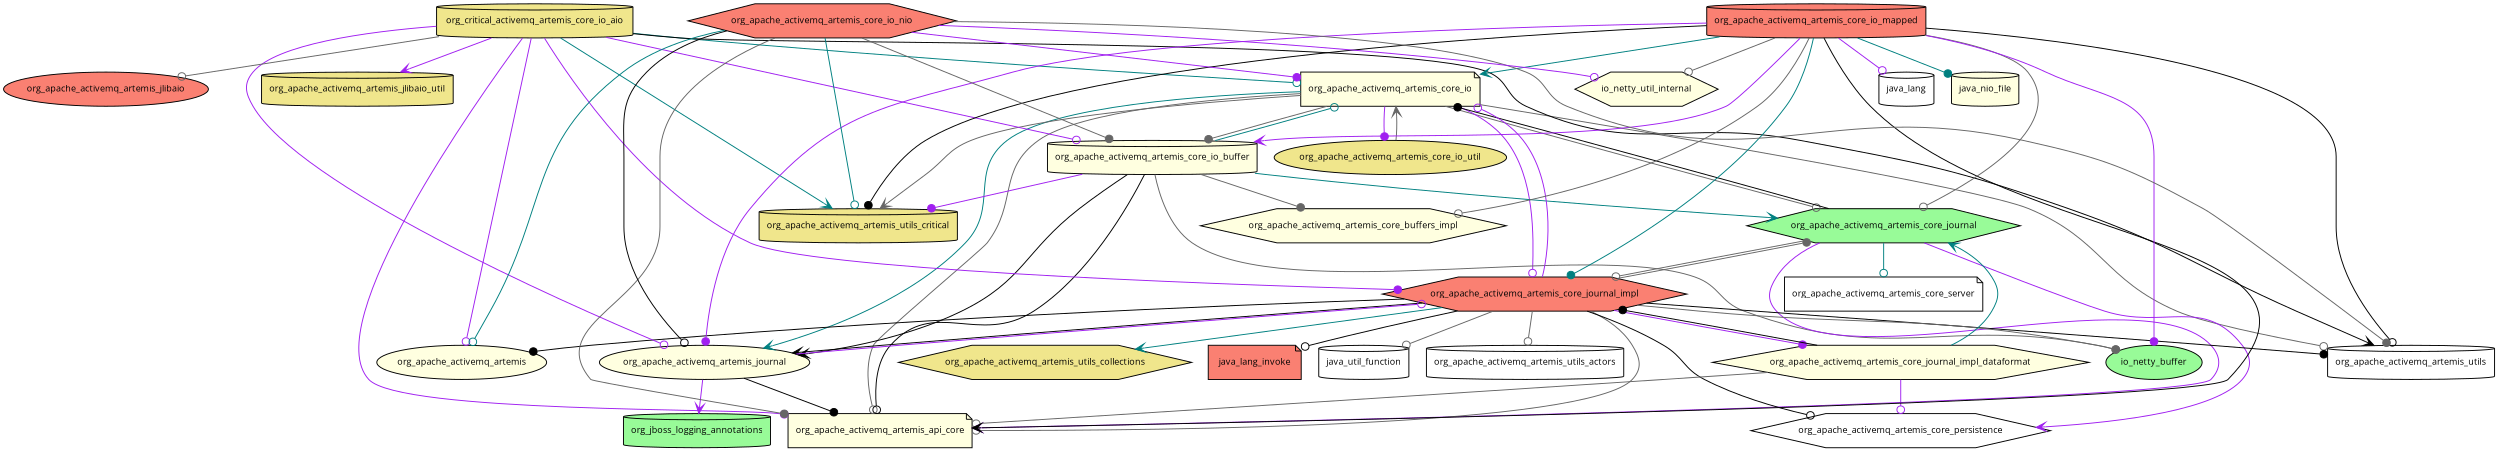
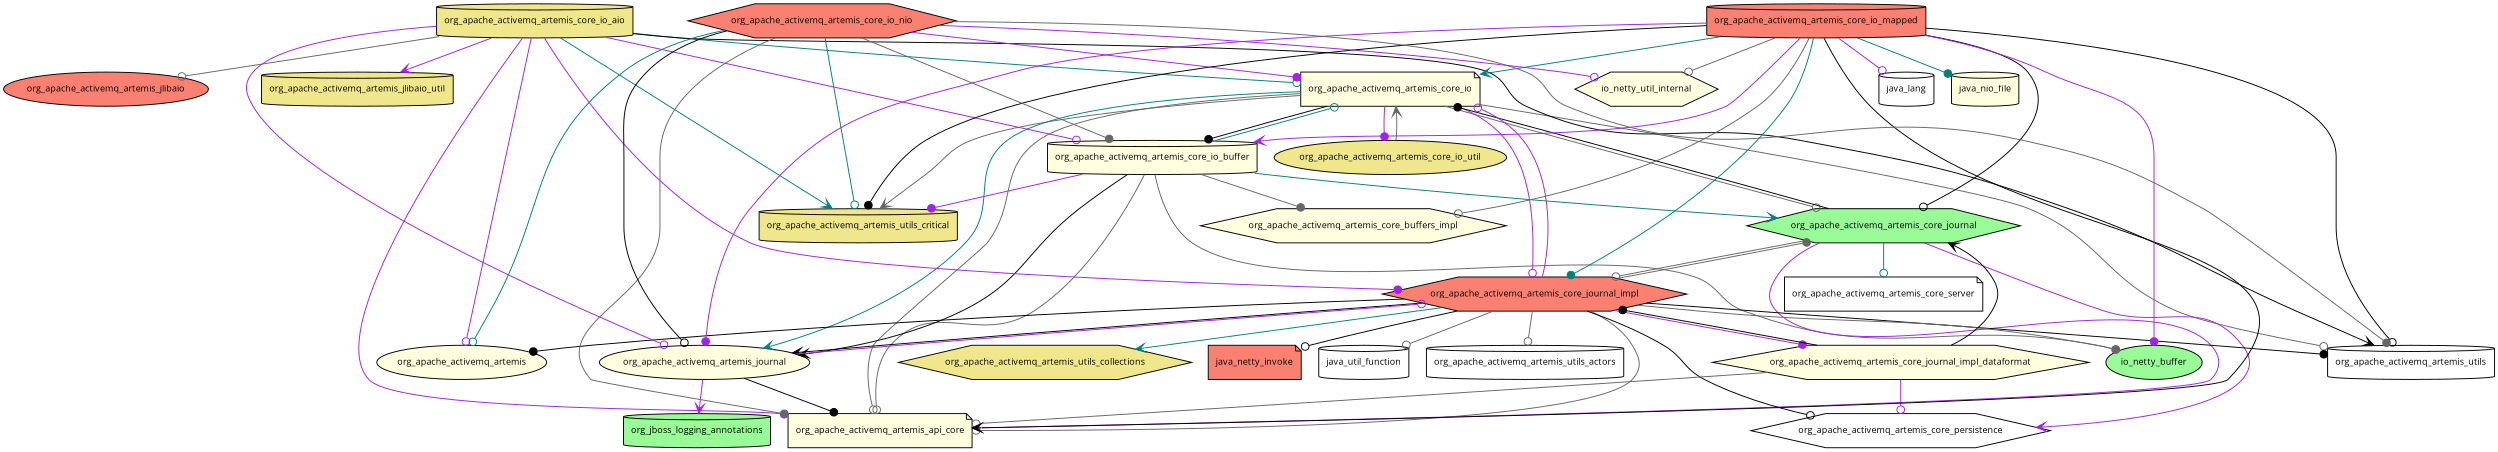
node "org_critical_activemq_artemis_core_io_aio": label "org_critical_activemq_artemis_core_io_aio" -> "org_apache_activemq_artemis_core_io_aio"
edge "org_apache_activemq_artemis_core_io_mapped" -> "org_apache_activemq_artemis_core_journal": color gray40 -> black
edge "org_apache_activemq_artemis_core_io" -> "org_apache_activemq_artemis_core_io_buffer": color gray40 -> black
edge "org_apache_activemq_artemis_core_journal_impl_dataformat" -> "org_apache_activemq_artemis_core_journal": color teal -> black
edge "org_apache_activemq_artemis_core_io_buffer" -> "org_apache_activemq_artemis_api_core": color black -> gray40
node "java_lang_invoke": label "java_lang_invoke" -> "java_netty_invoke"
